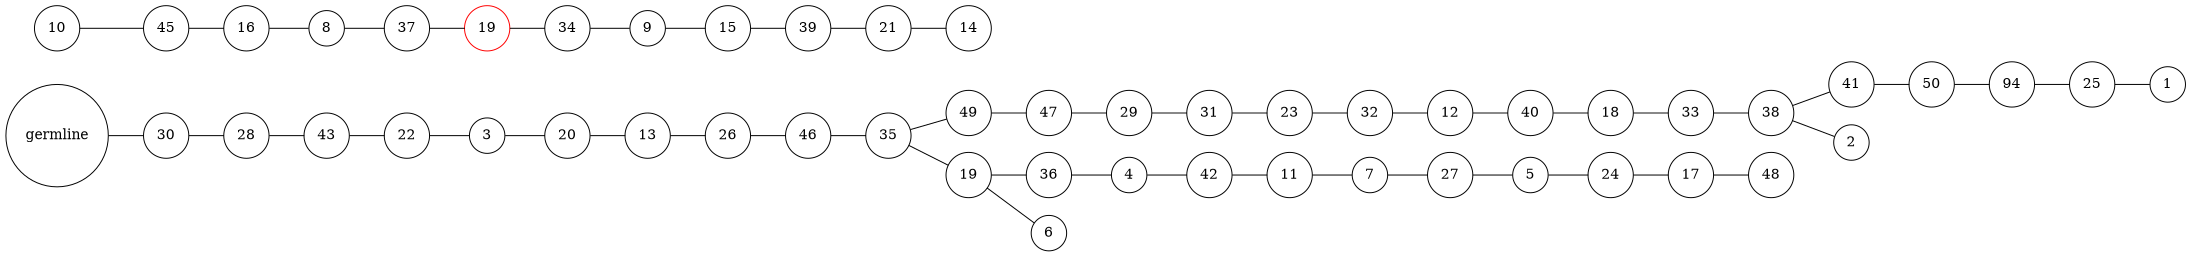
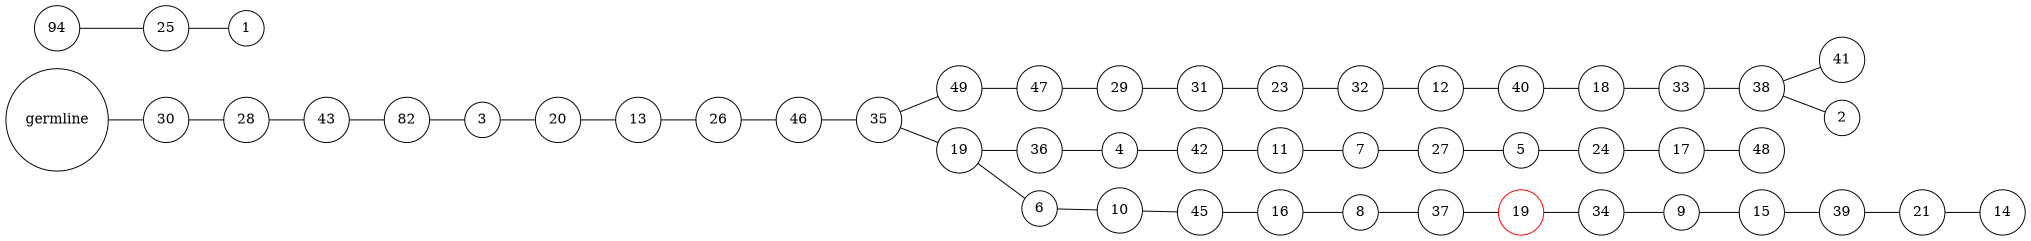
node "50": removed
node "22": label "22" -> "82"
edge "6" -- "10": added
